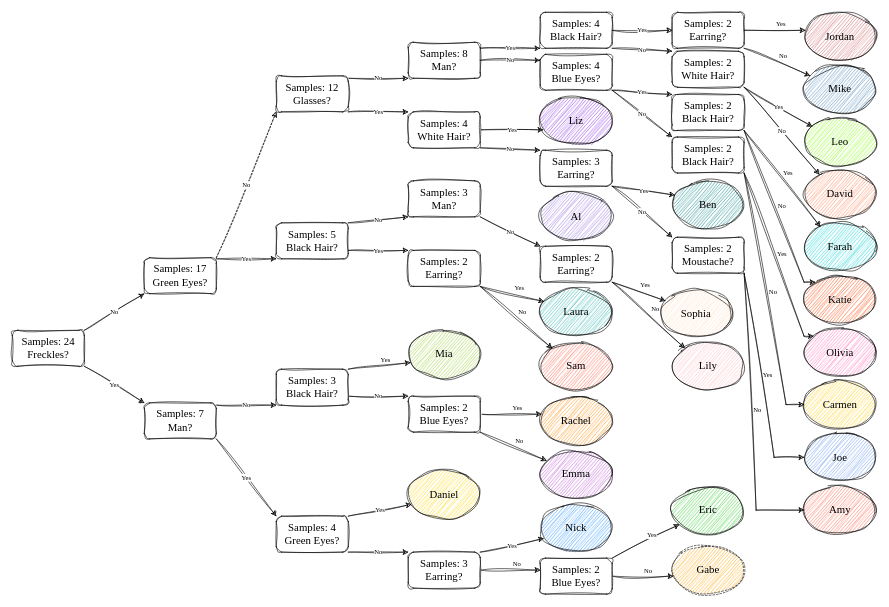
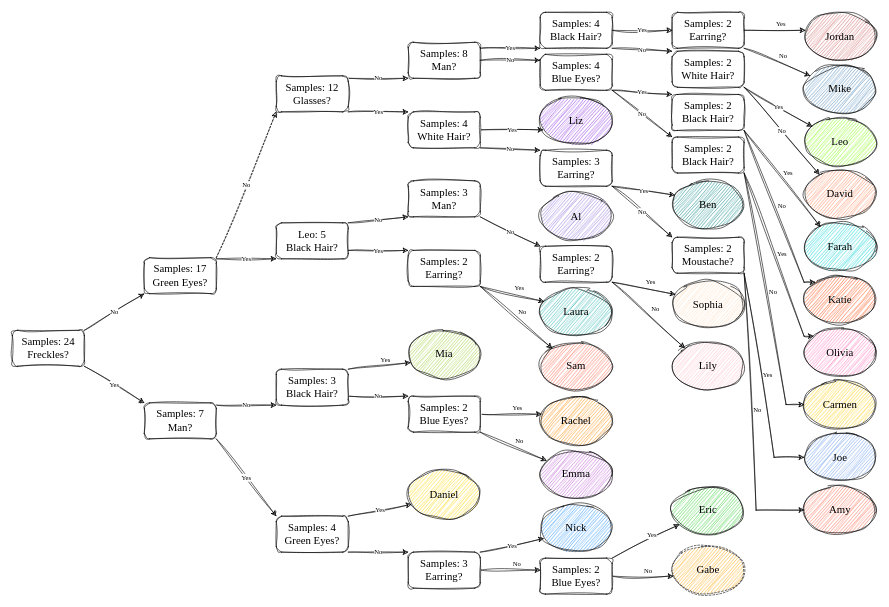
node "Samples: 5 Black Hair?": label "Samples: 5 Black Hair?" -> "Leo: 5 Black Hair?"
node "Sophia": moved (696, 314) -> (708, 305)
